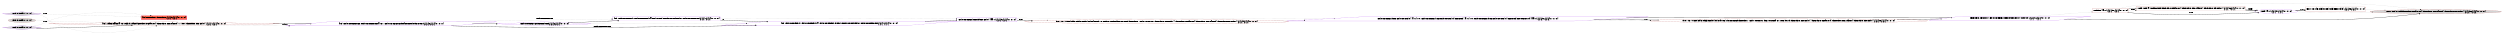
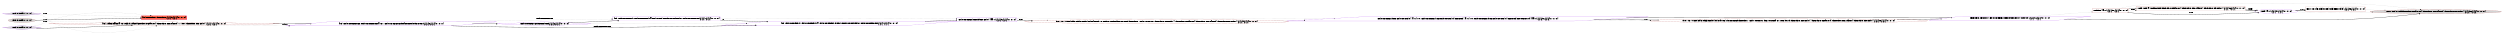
edge "resolveModel['0', '0', '1']" -> "final Dependency dependency@@@2@@@['1', '1', '1']": added, label "true"
